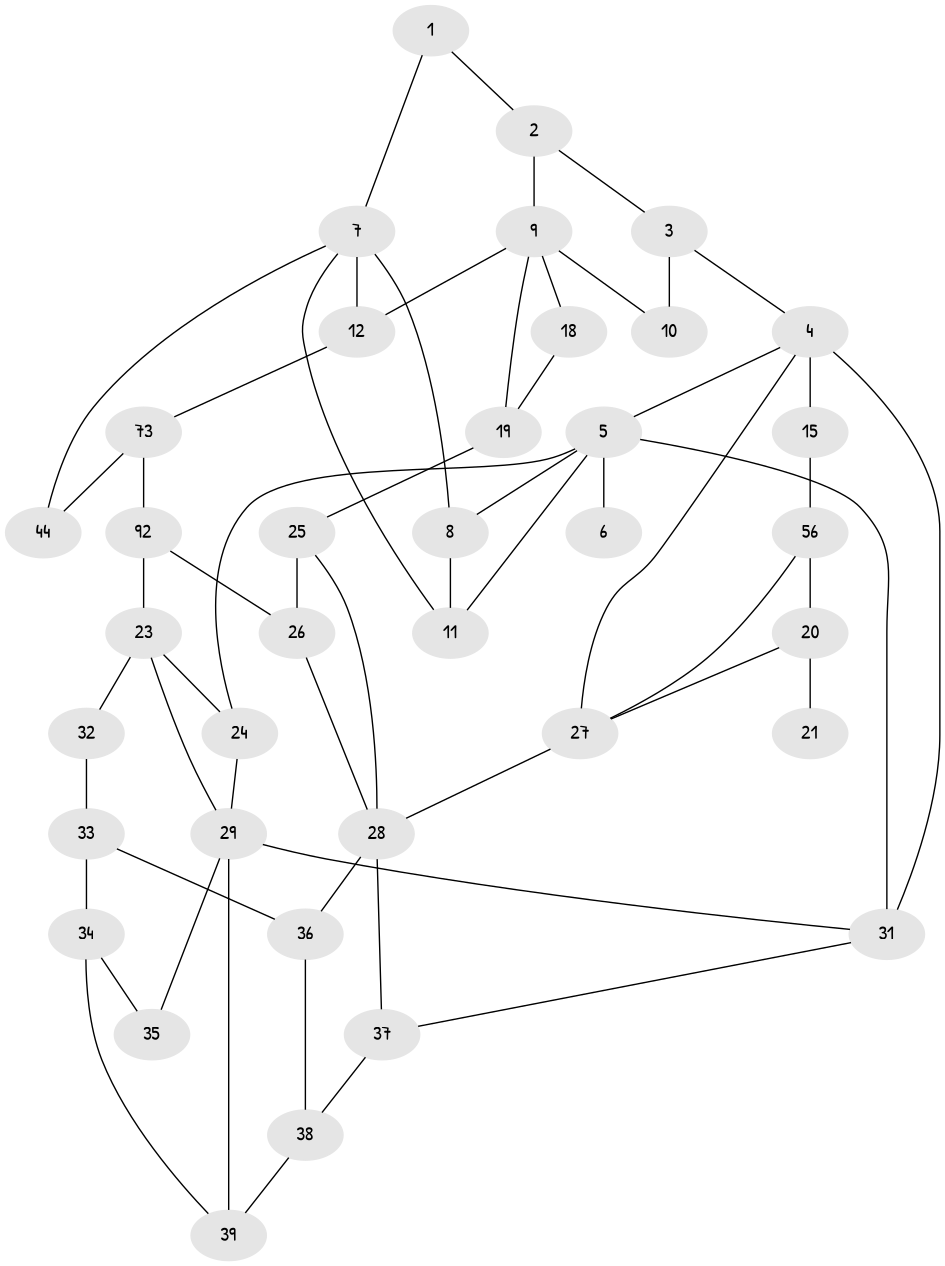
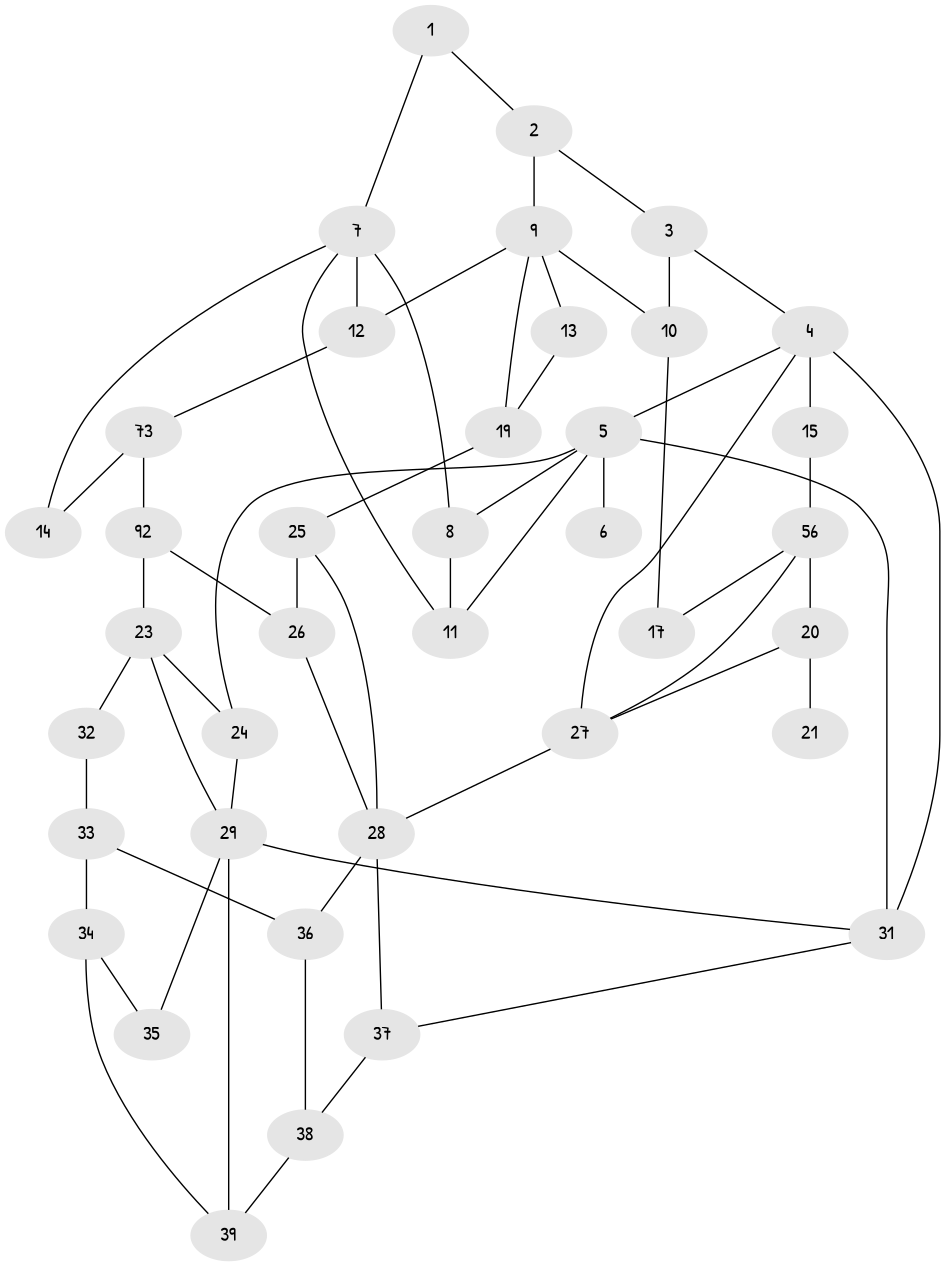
node "18": label "18" -> "13"
node "44": label "44" -> "14"
node "17": added
